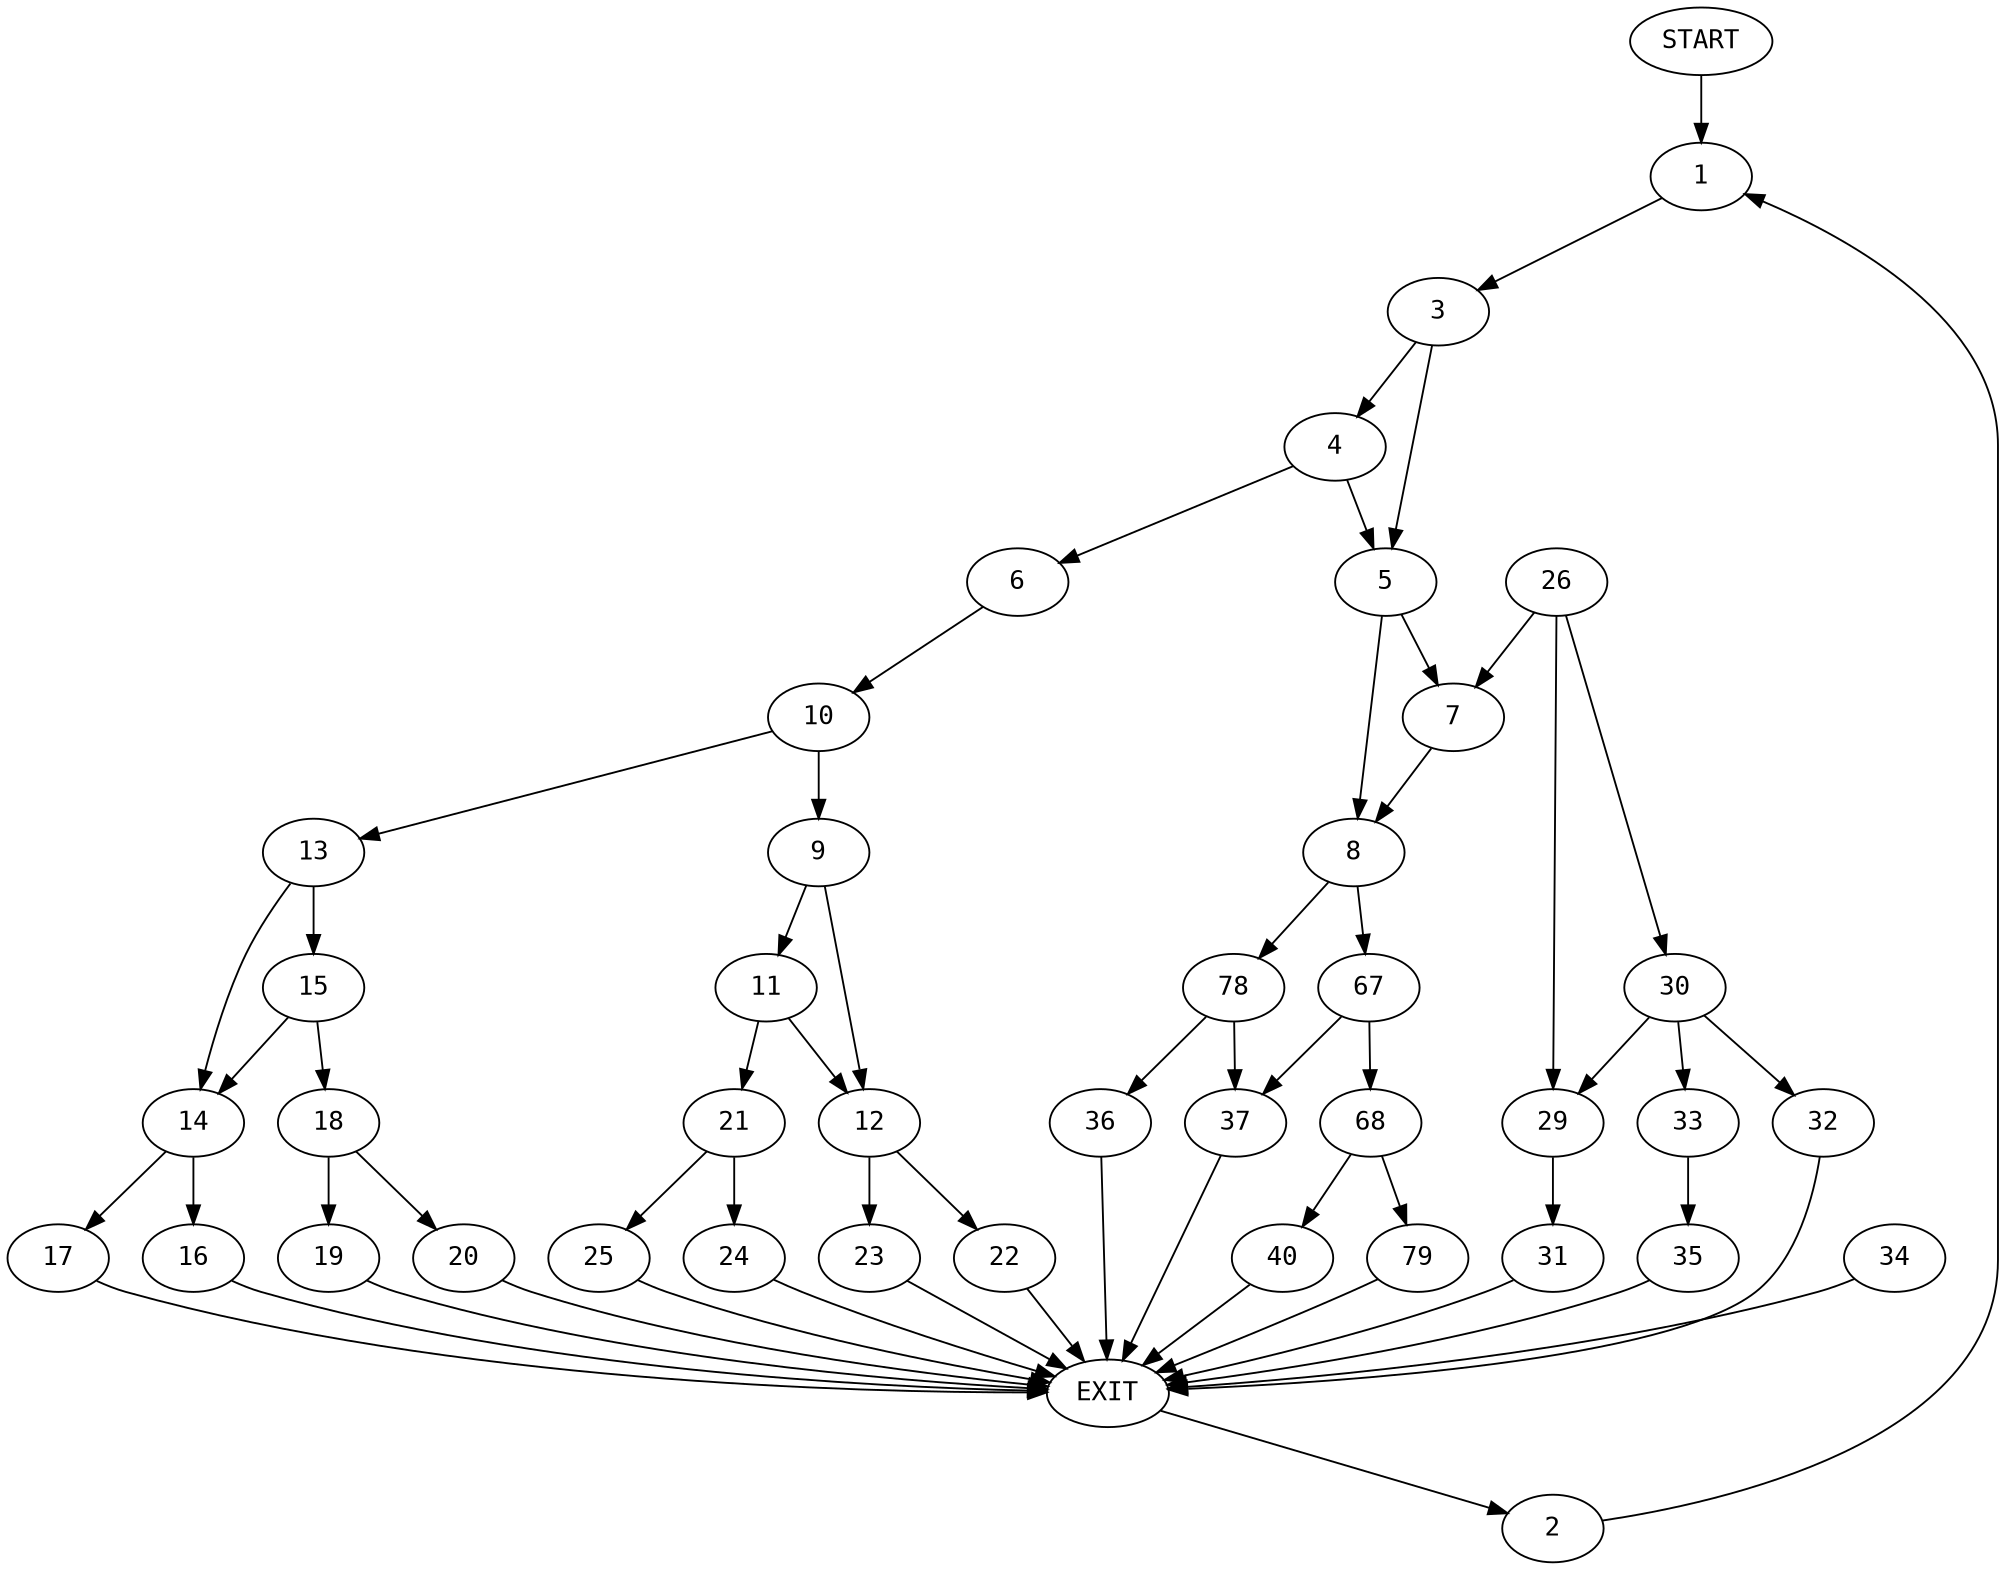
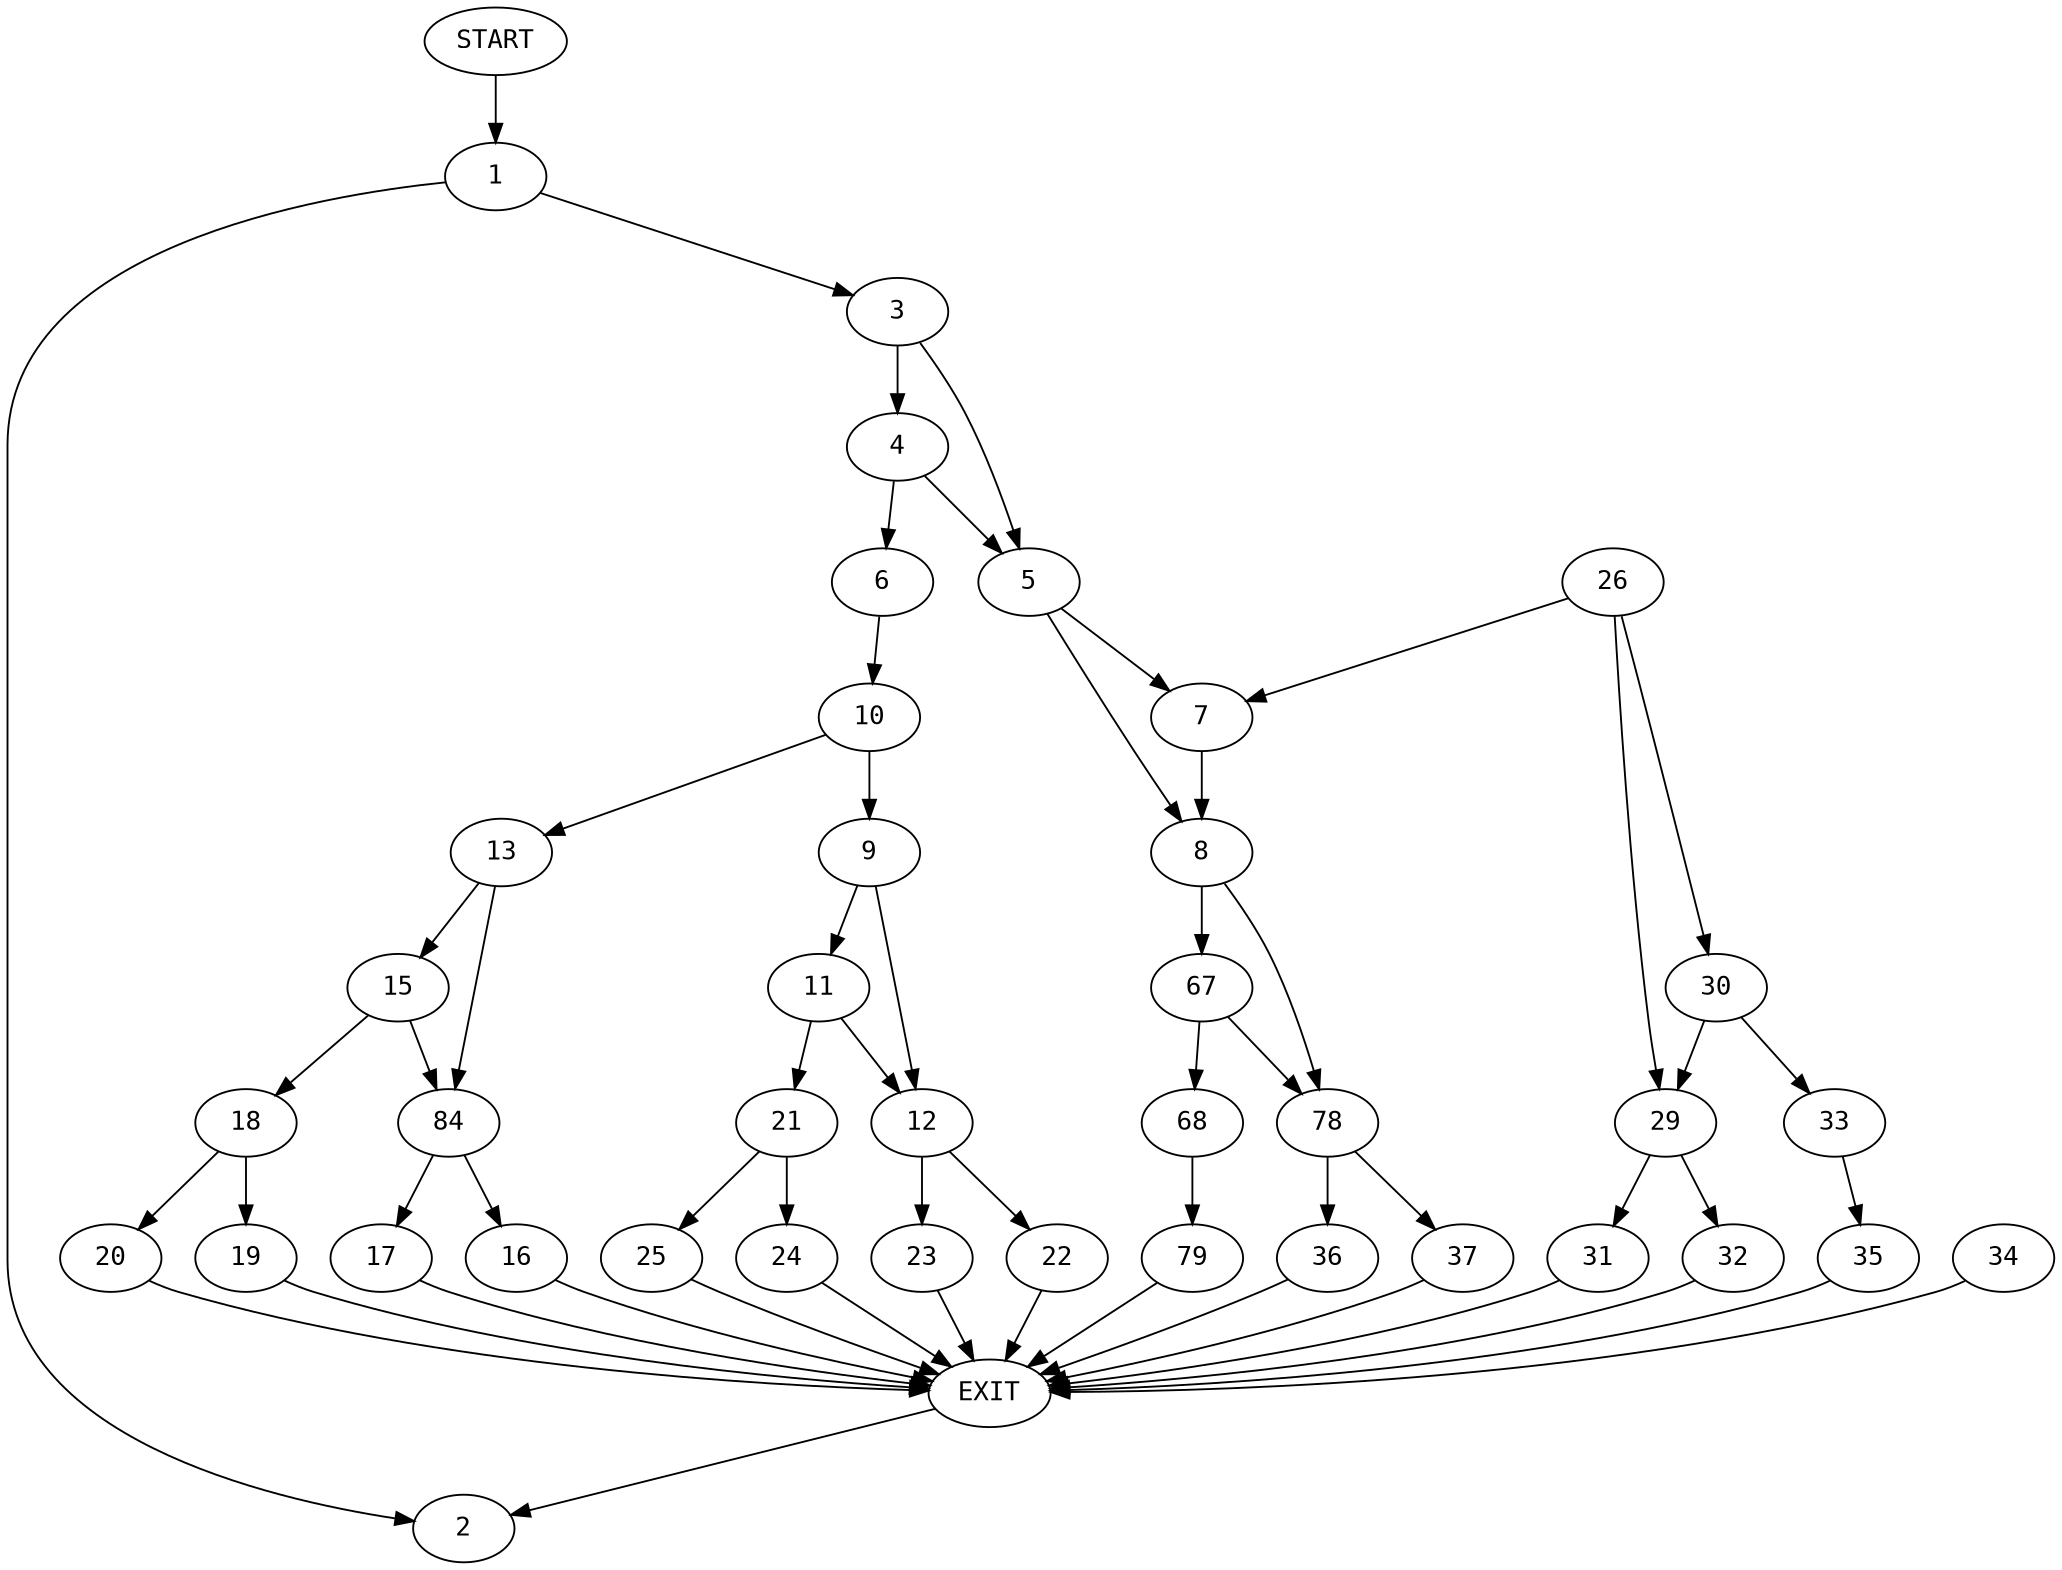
edge "2" -> "1": reversed
edge "67" -> "37": now "67" -> "78"
edge "30" -> "32": now "29" -> "32"
node "14": label "14" -> "84"
node "40": removed
